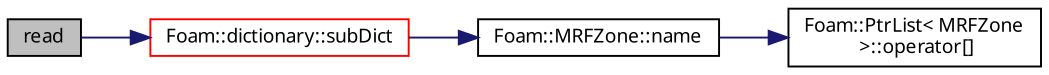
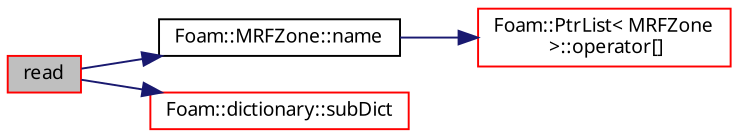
node "read": color black -> red
edge "Foam::dictionary::subDict" -> "Foam::MRFZone::name": now "read" -> "Foam::MRFZone::name"
node "Foam::PtrList< MRFZone >::operator[]": color black -> red
